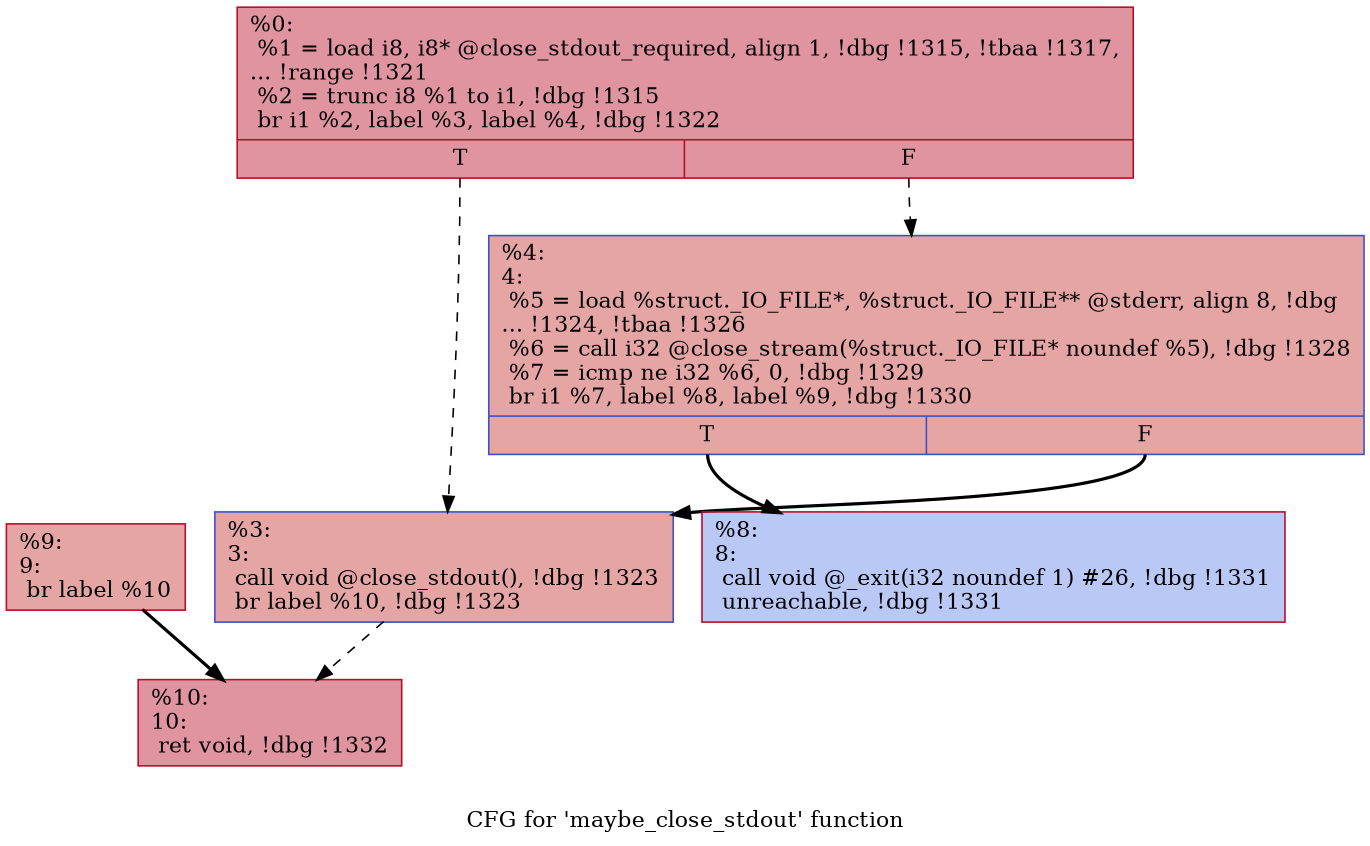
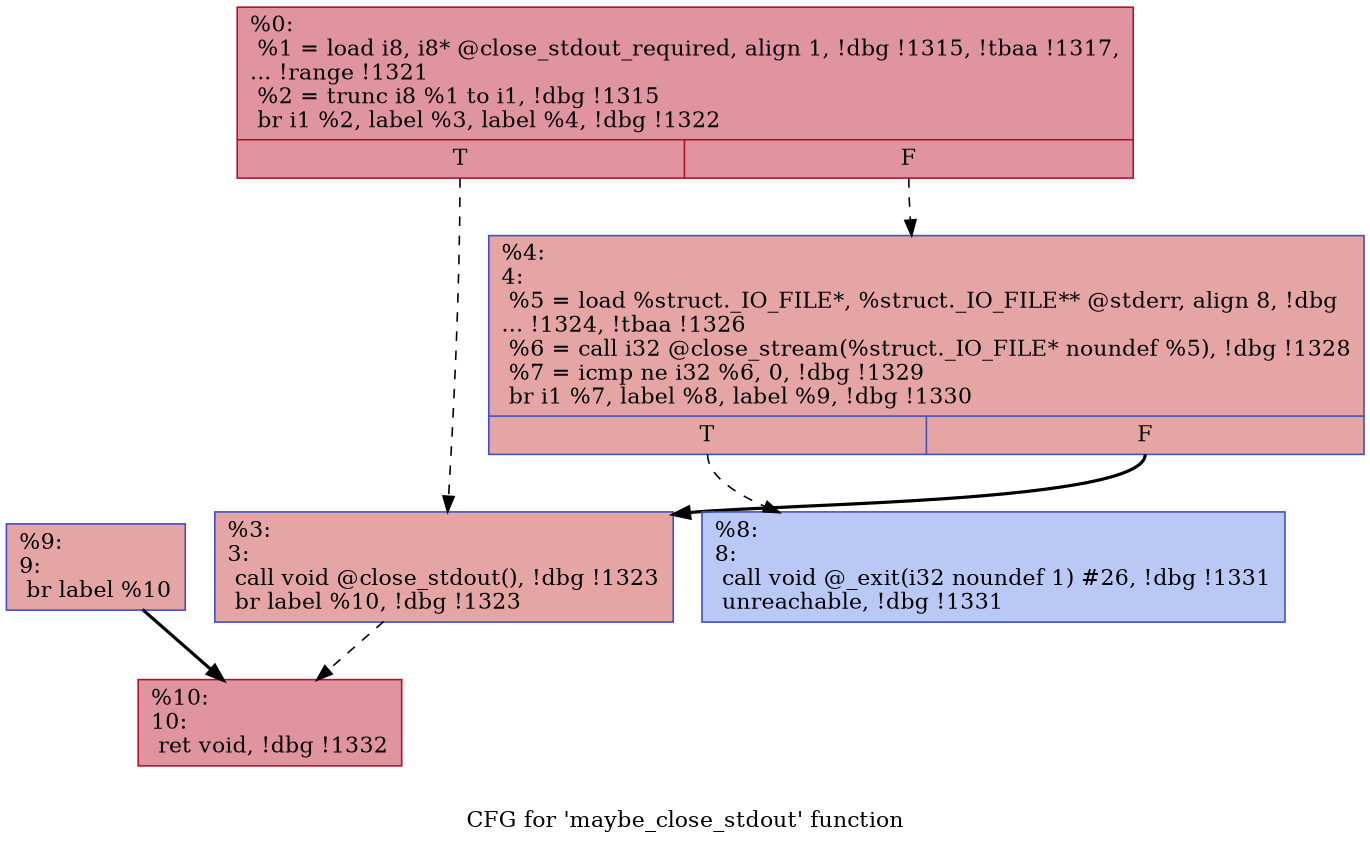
edge "%4:" -> "%8:": style bold -> dashed
node "%9:": color #b70d28ff -> #3d50c3ff
node "%8:": color #b70d28ff -> #3d50c3ff
